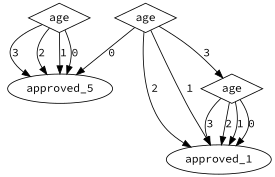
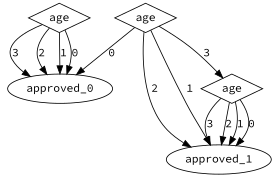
node "approved_5": label "approved_5" -> "approved_0"
